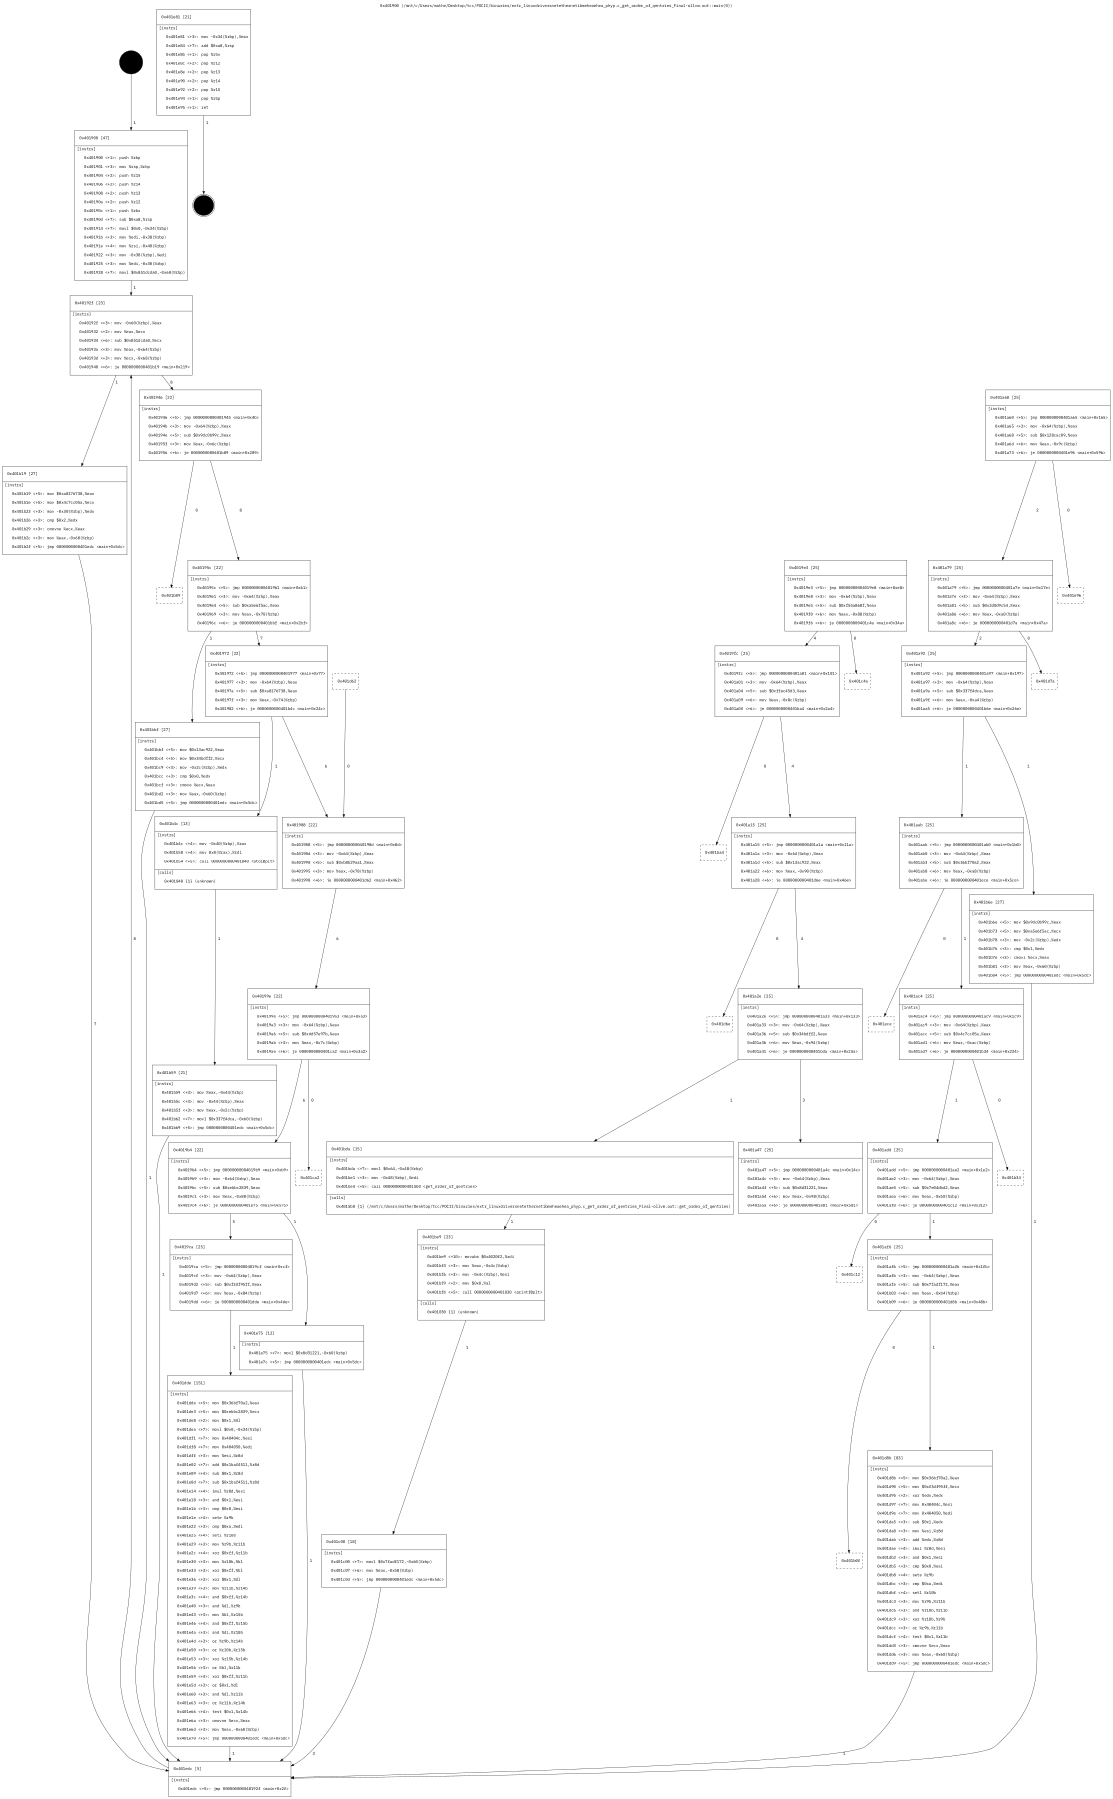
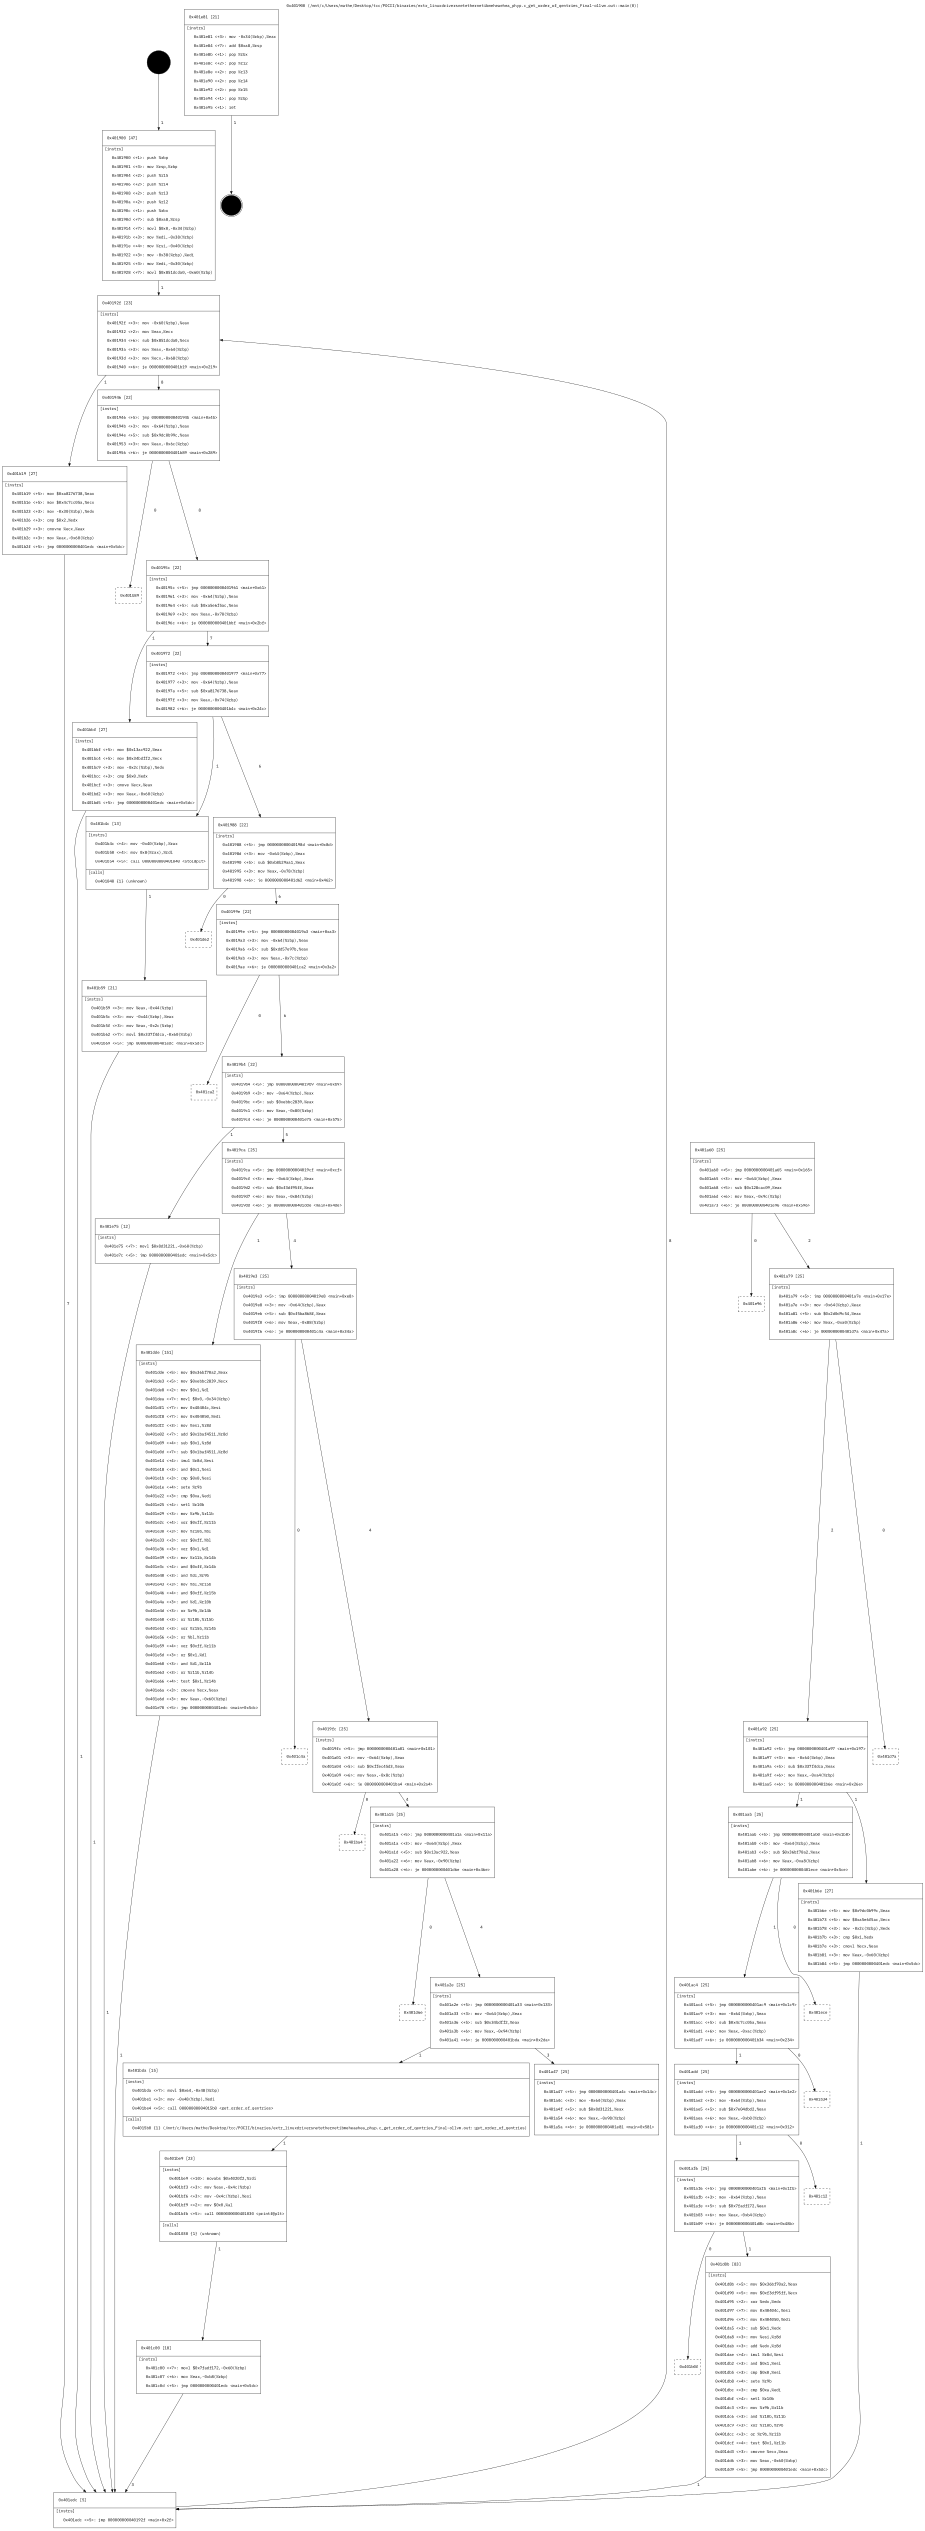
edge "0x401d62" -> "0x401988 [22]": reversed
edge "0x4019ca [25]" -> "0x4019e3 [25]": added, label "4"
